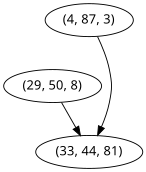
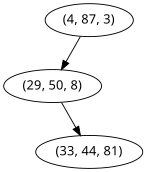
edge "(4, 87, 3)" -> "(33, 44, 81)": now "(4, 87, 3)" -> "(29, 50, 8)"
